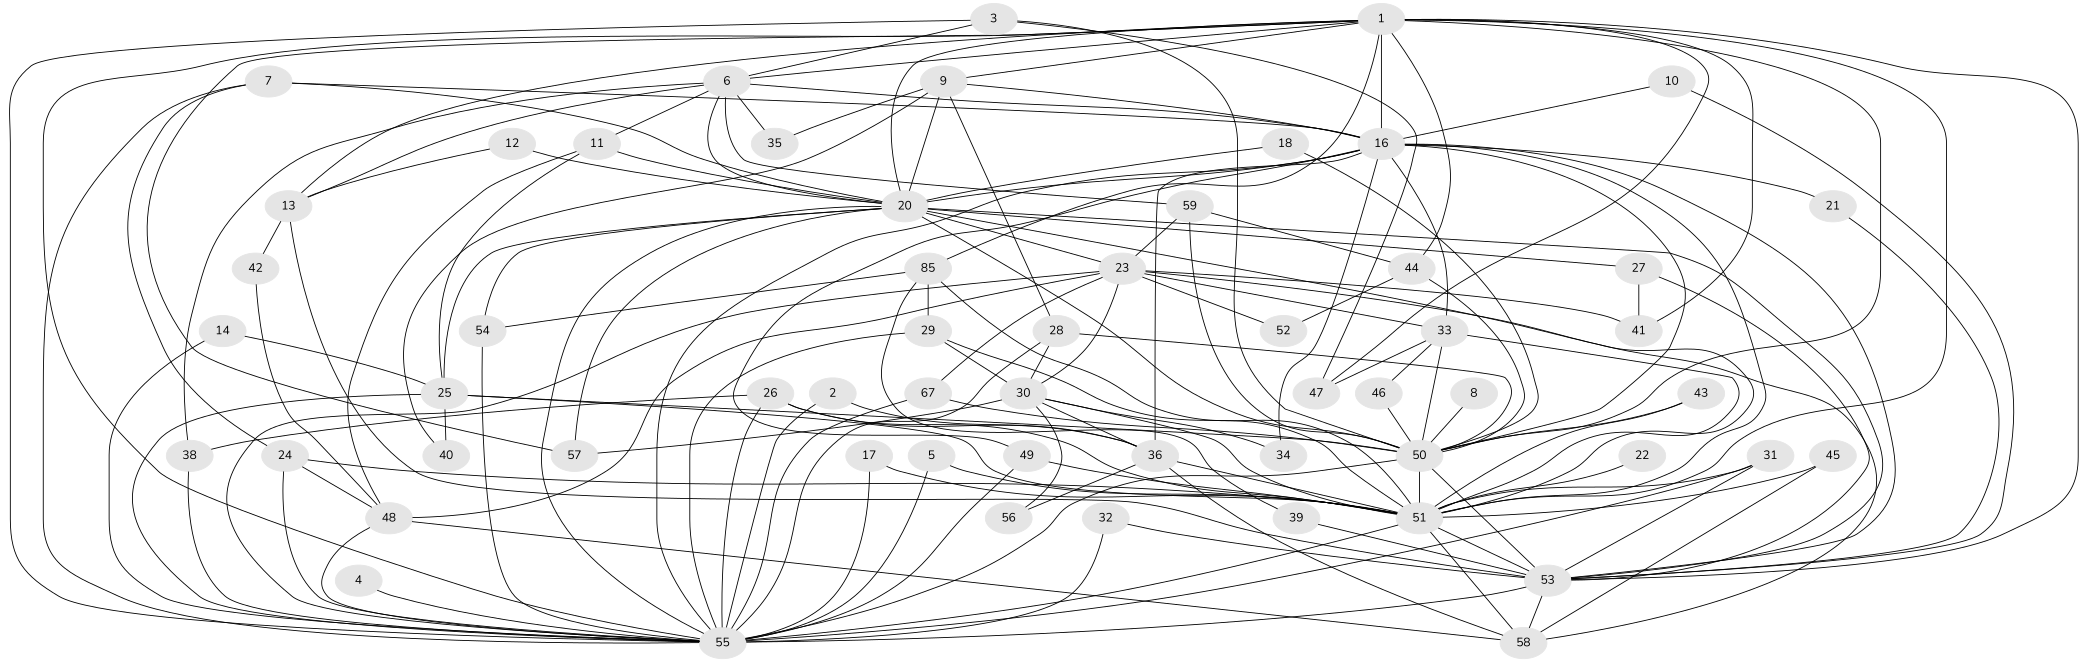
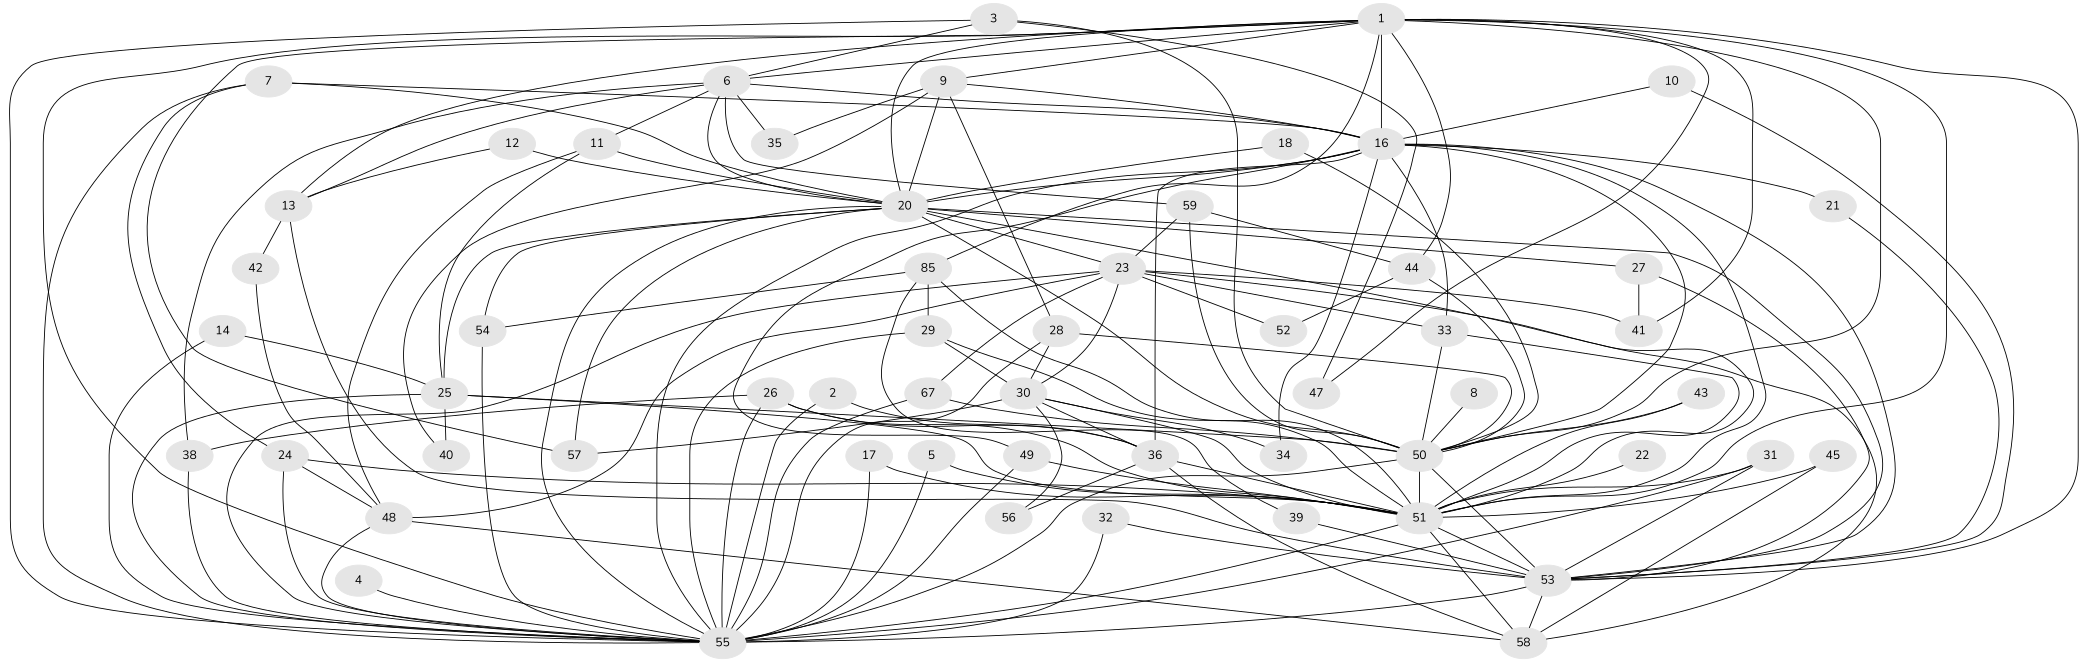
edge "33" -- "47": removed
node "46": removed
